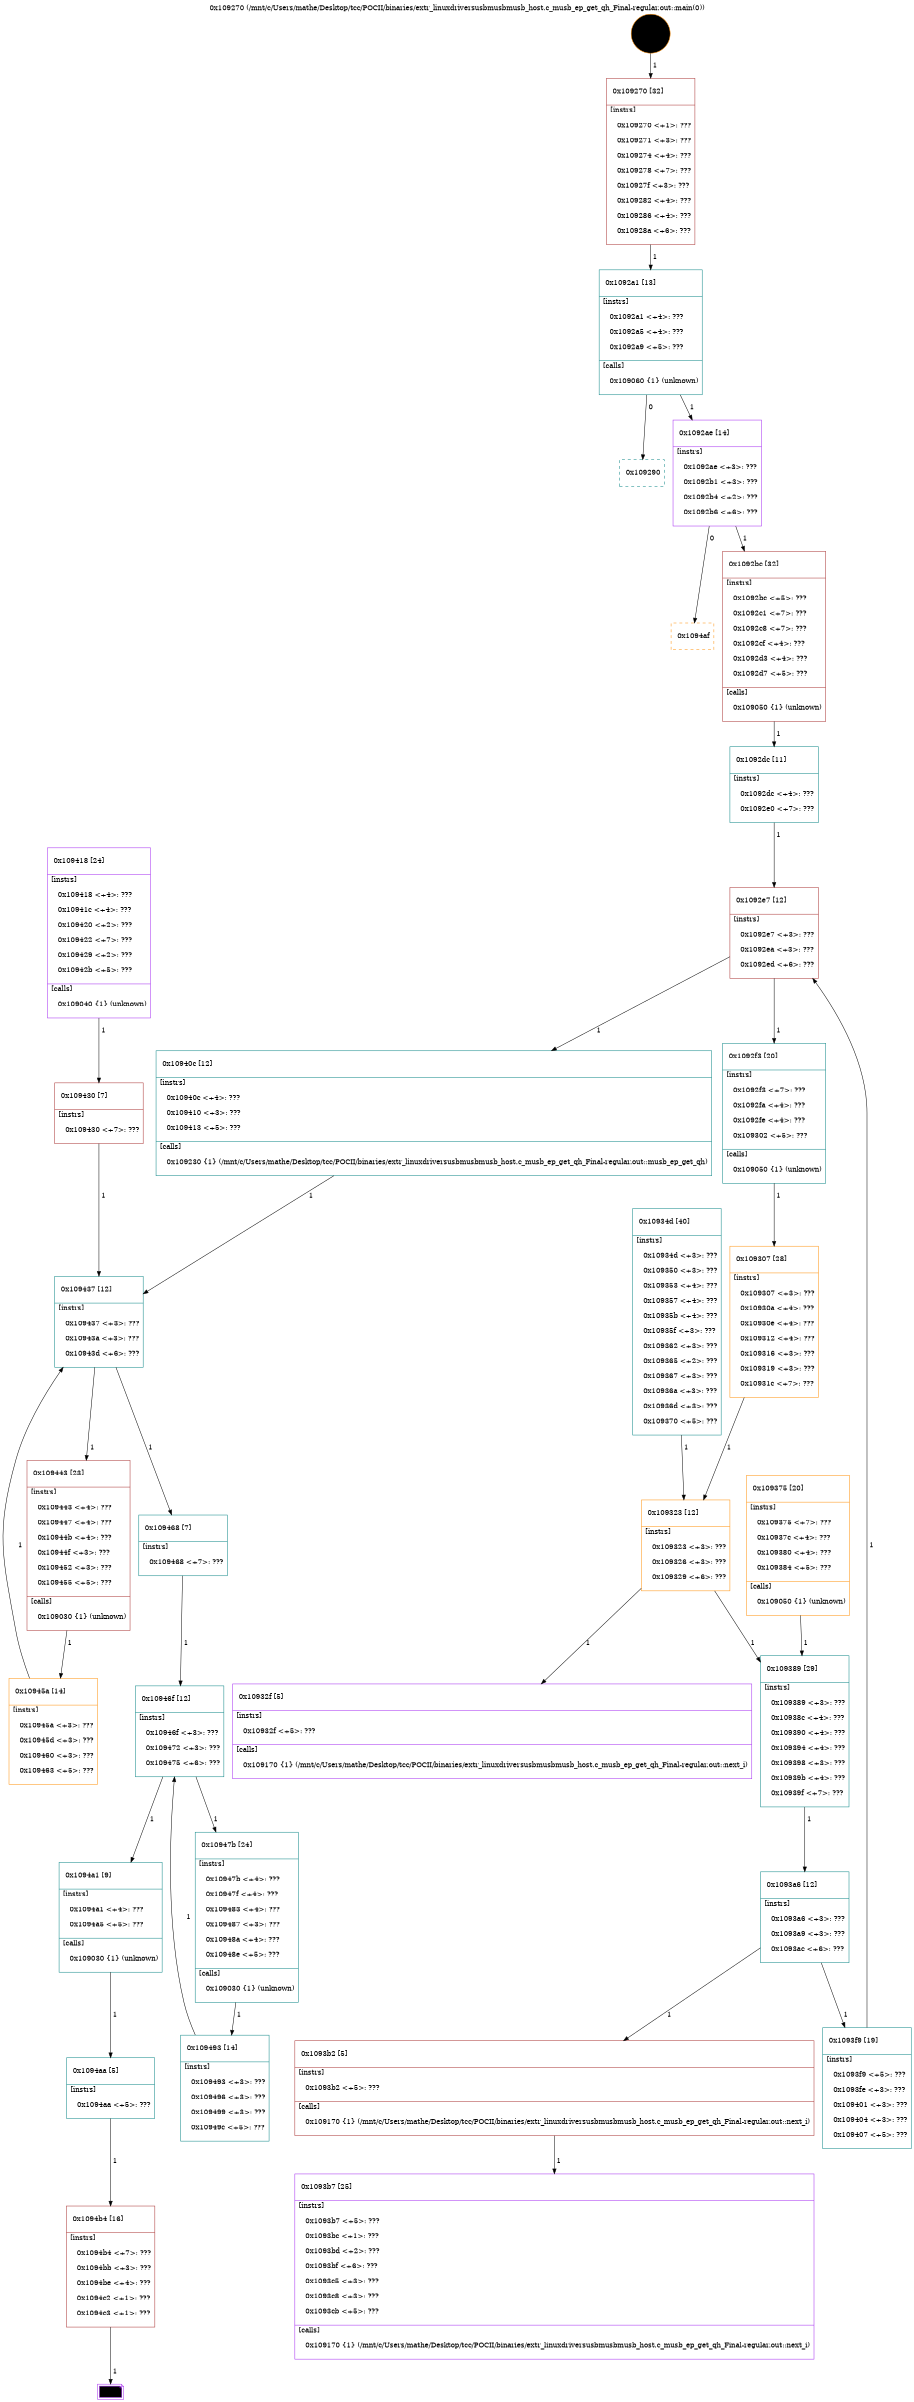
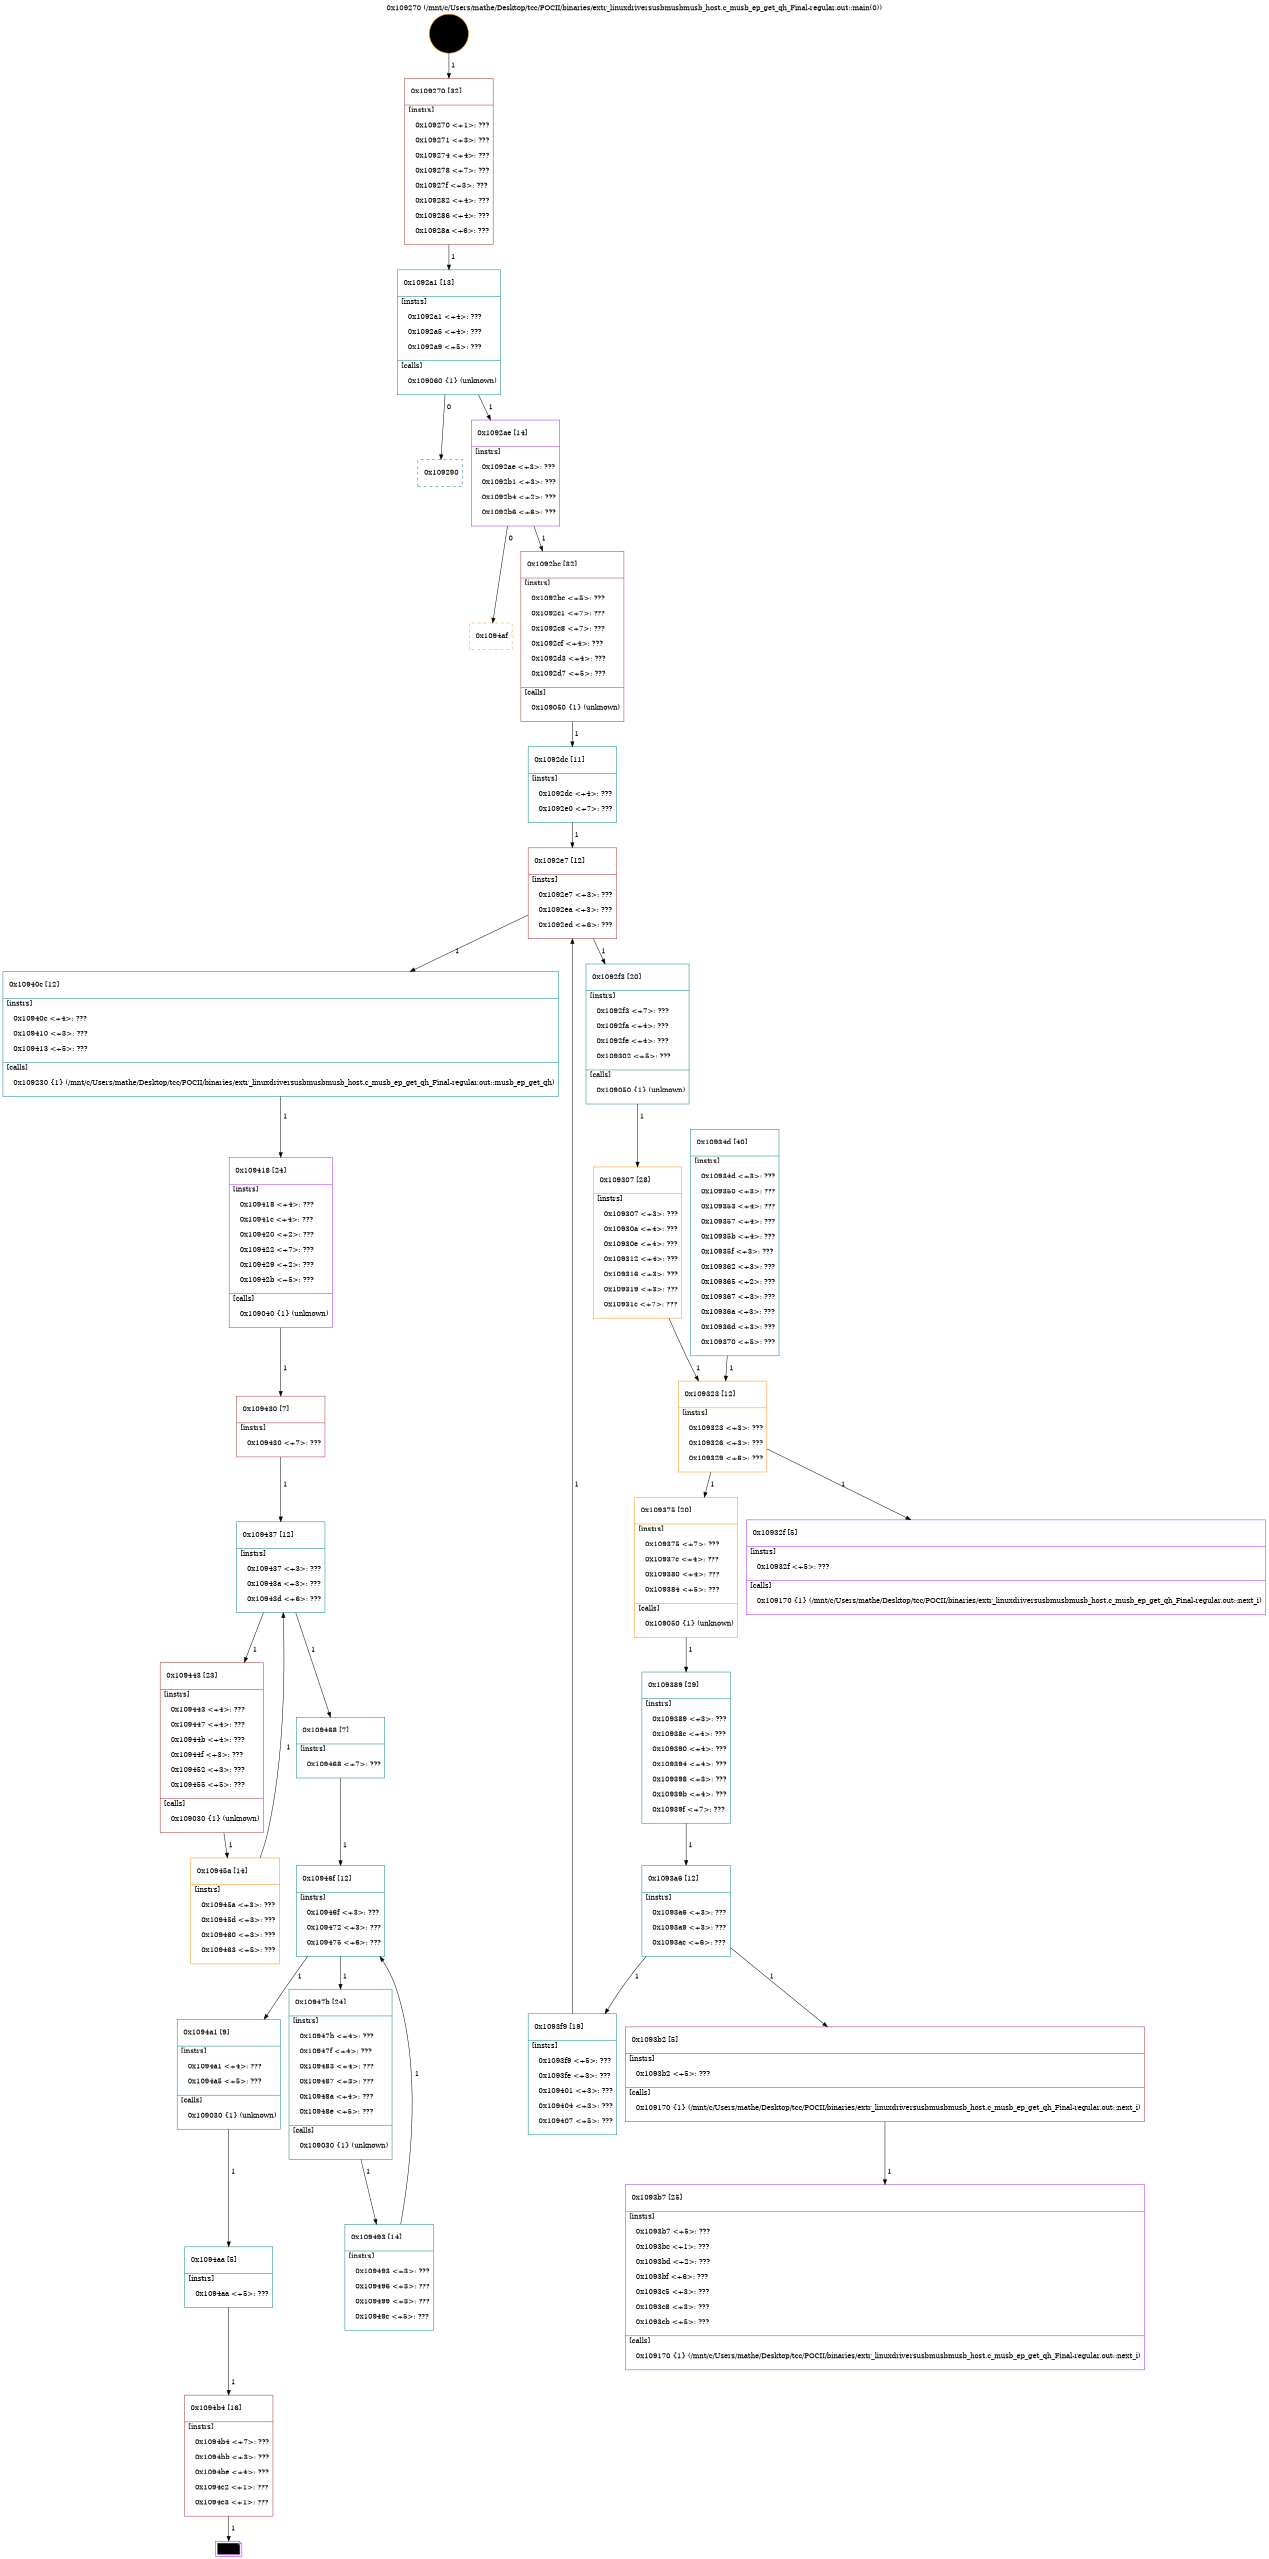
edge "0x10940c [12]" -> "0x109437 [12]": now "0x10940c [12]" -> "0x109418 [24]"
edge "0x109323 [12]" -> "0x109389 [29]": now "0x109323 [12]" -> "0x109375 [20]"
